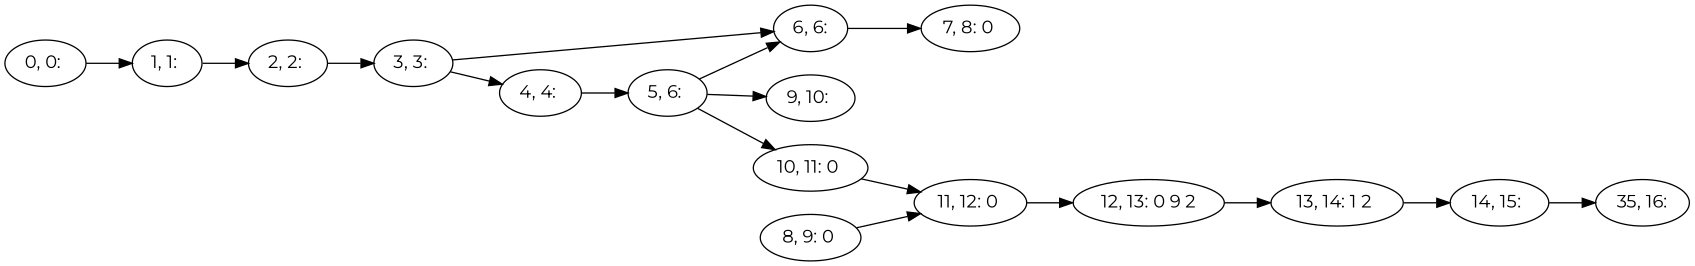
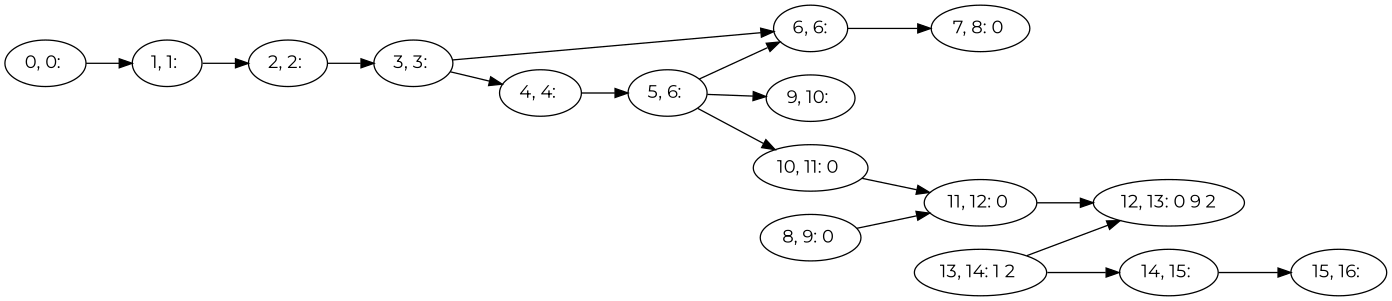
edge "12, 13: 0 9 2" -> "13, 14: 1 2": reversed
node "35, 16:": label "35, 16:" -> "15, 16:"
